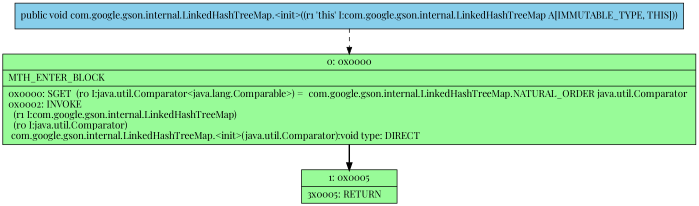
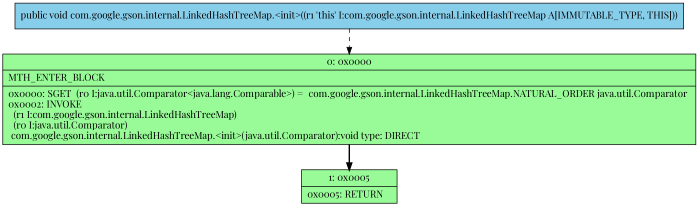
node "1: 0x0005": text "3x0005: RETURN" -> "0x0005: RETURN"
